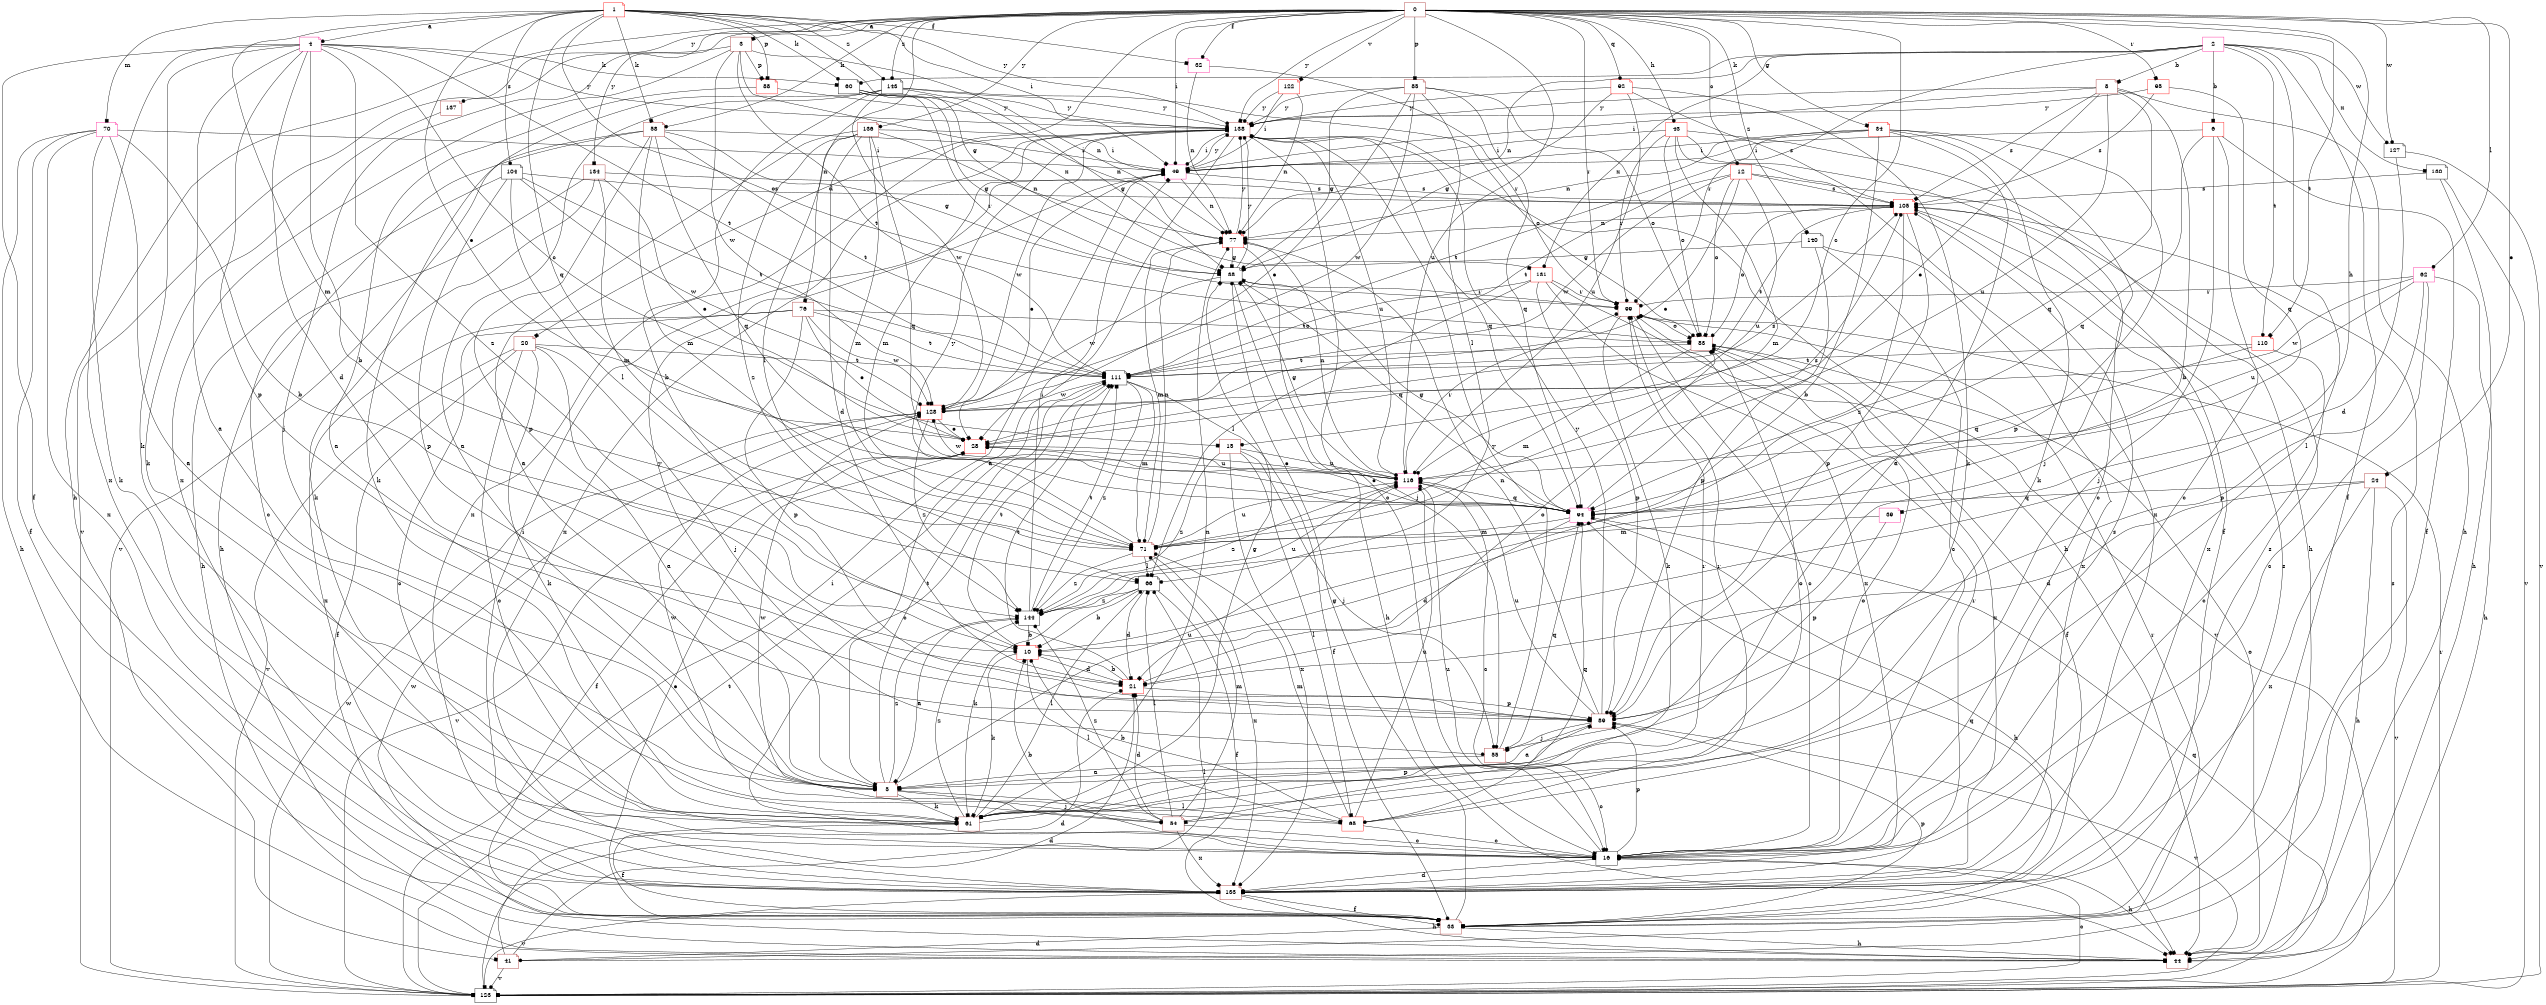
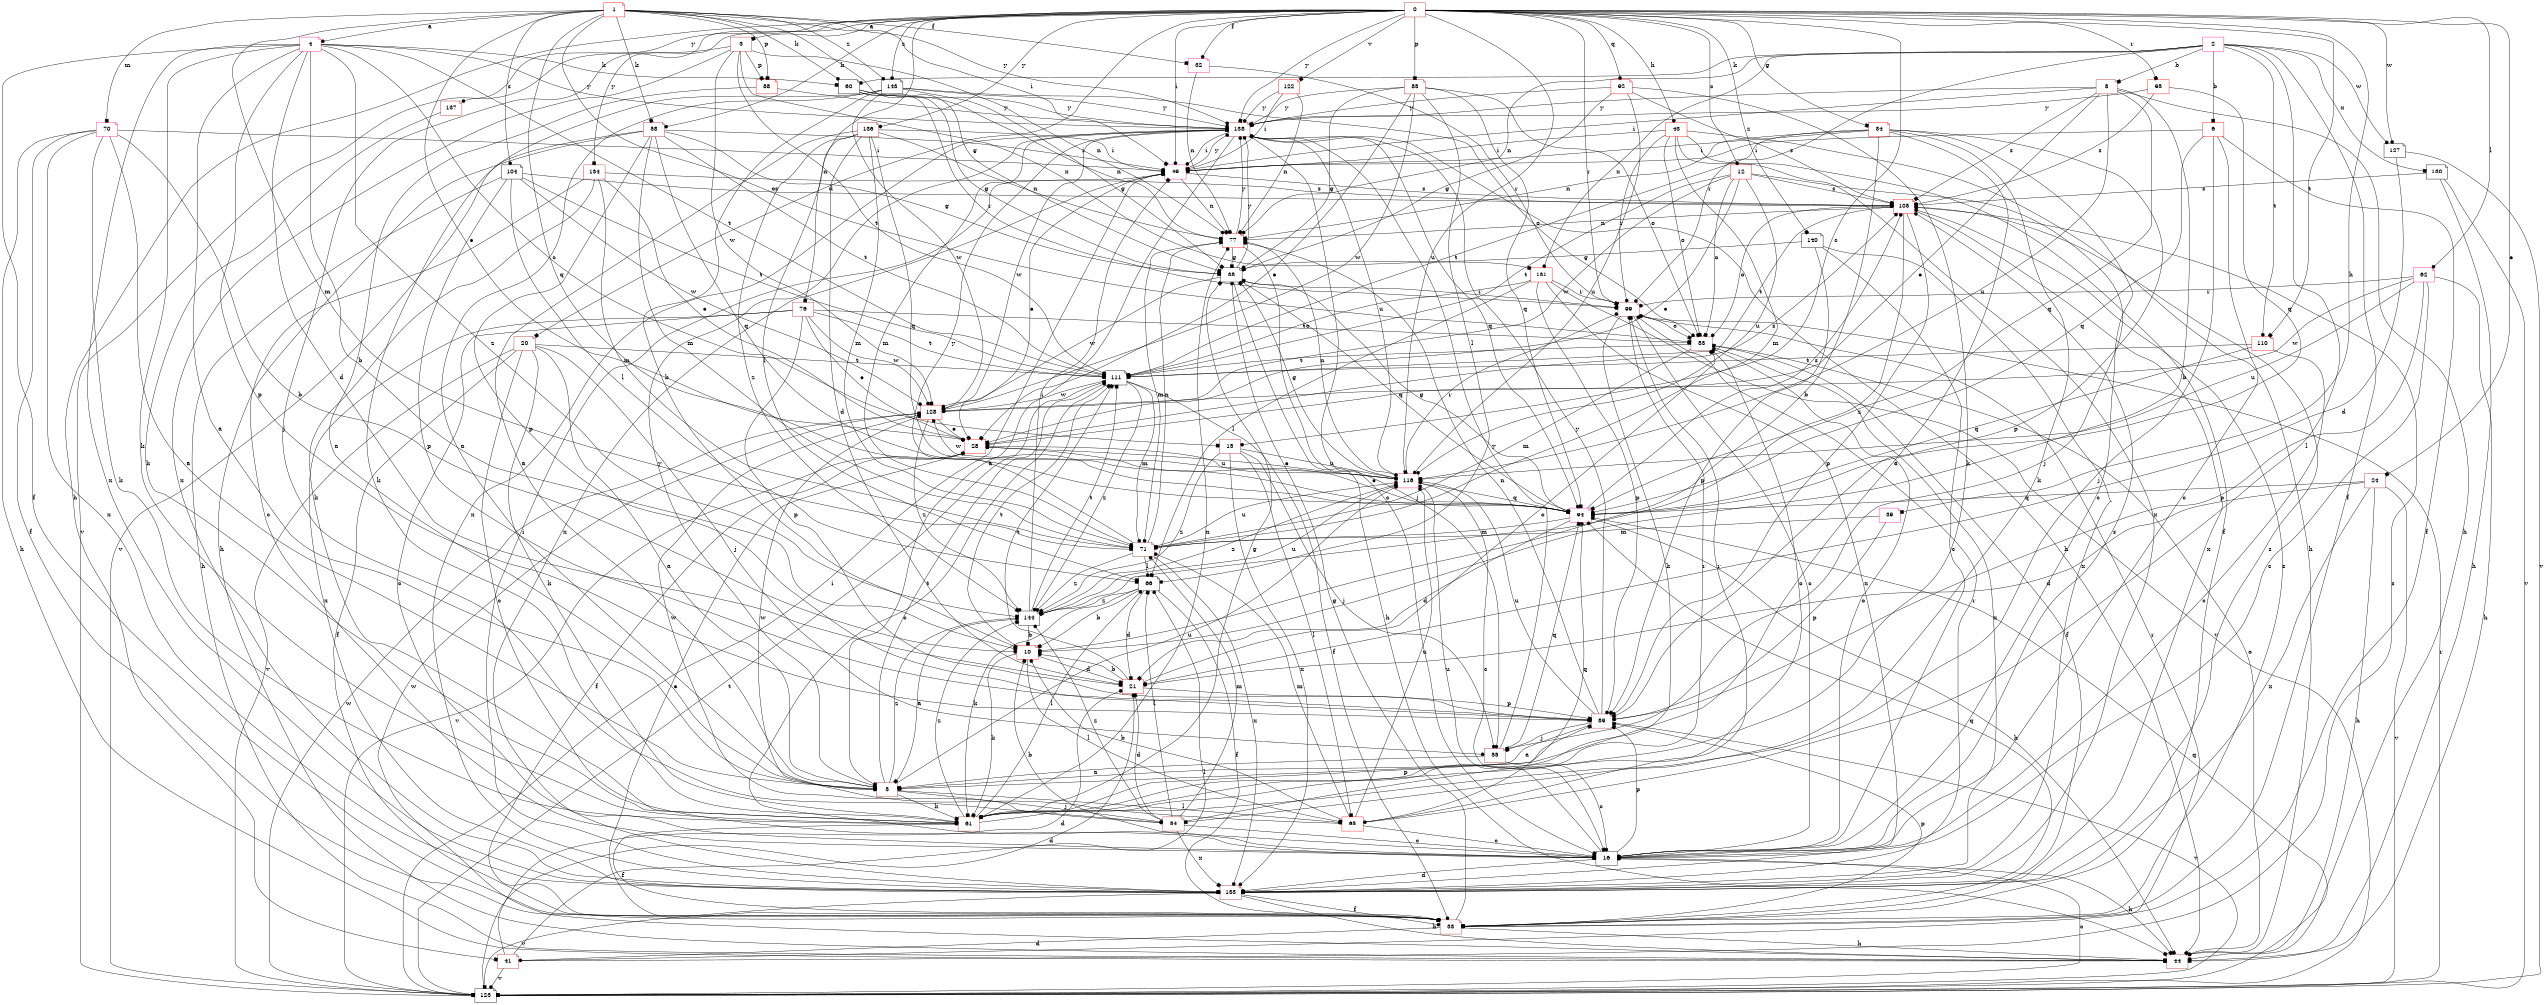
node "5": shape note -> box
